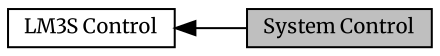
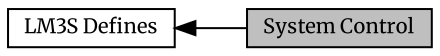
node "LM3S Control": label "LM3S Control" -> "LM3S Defines"
